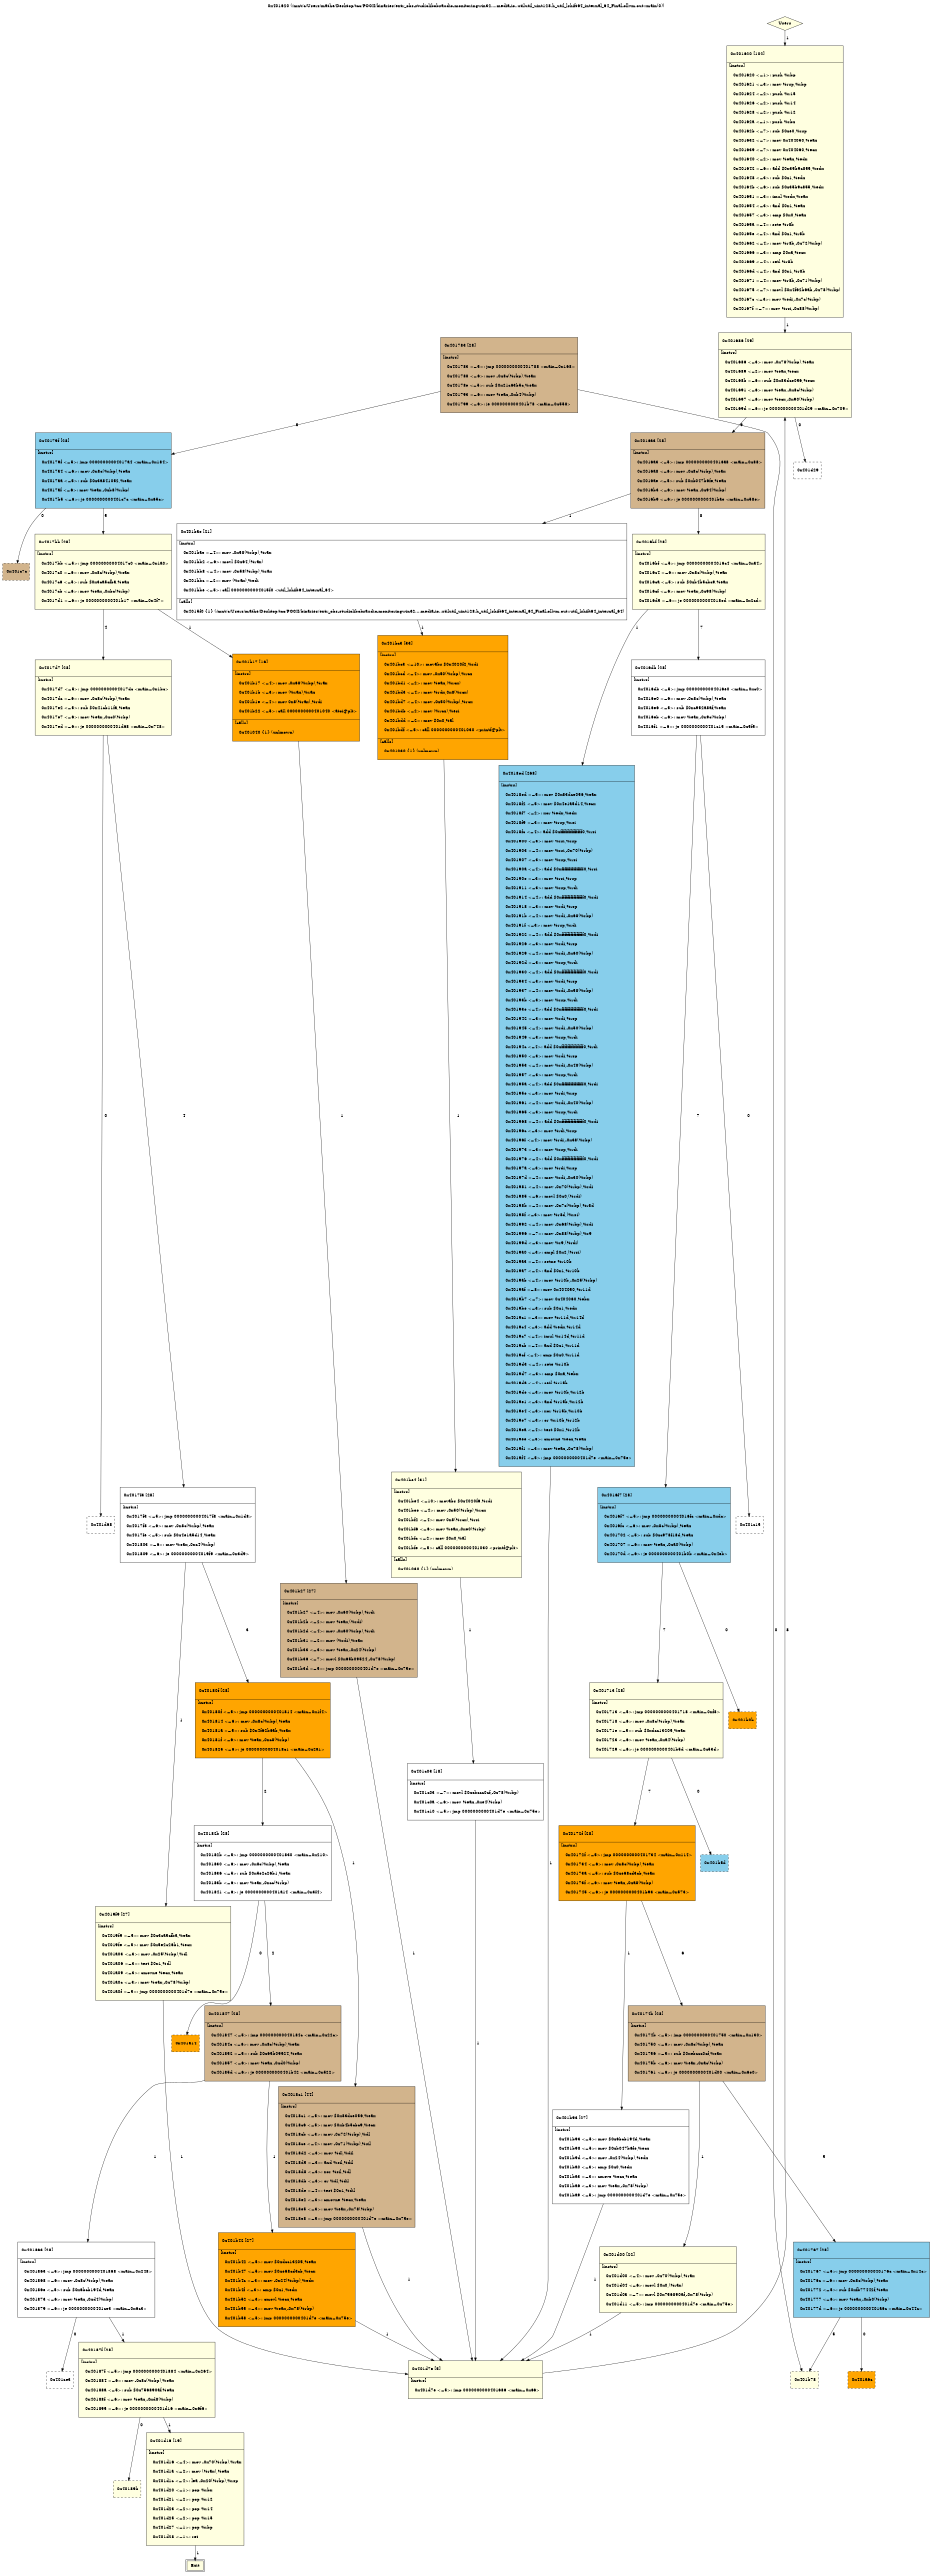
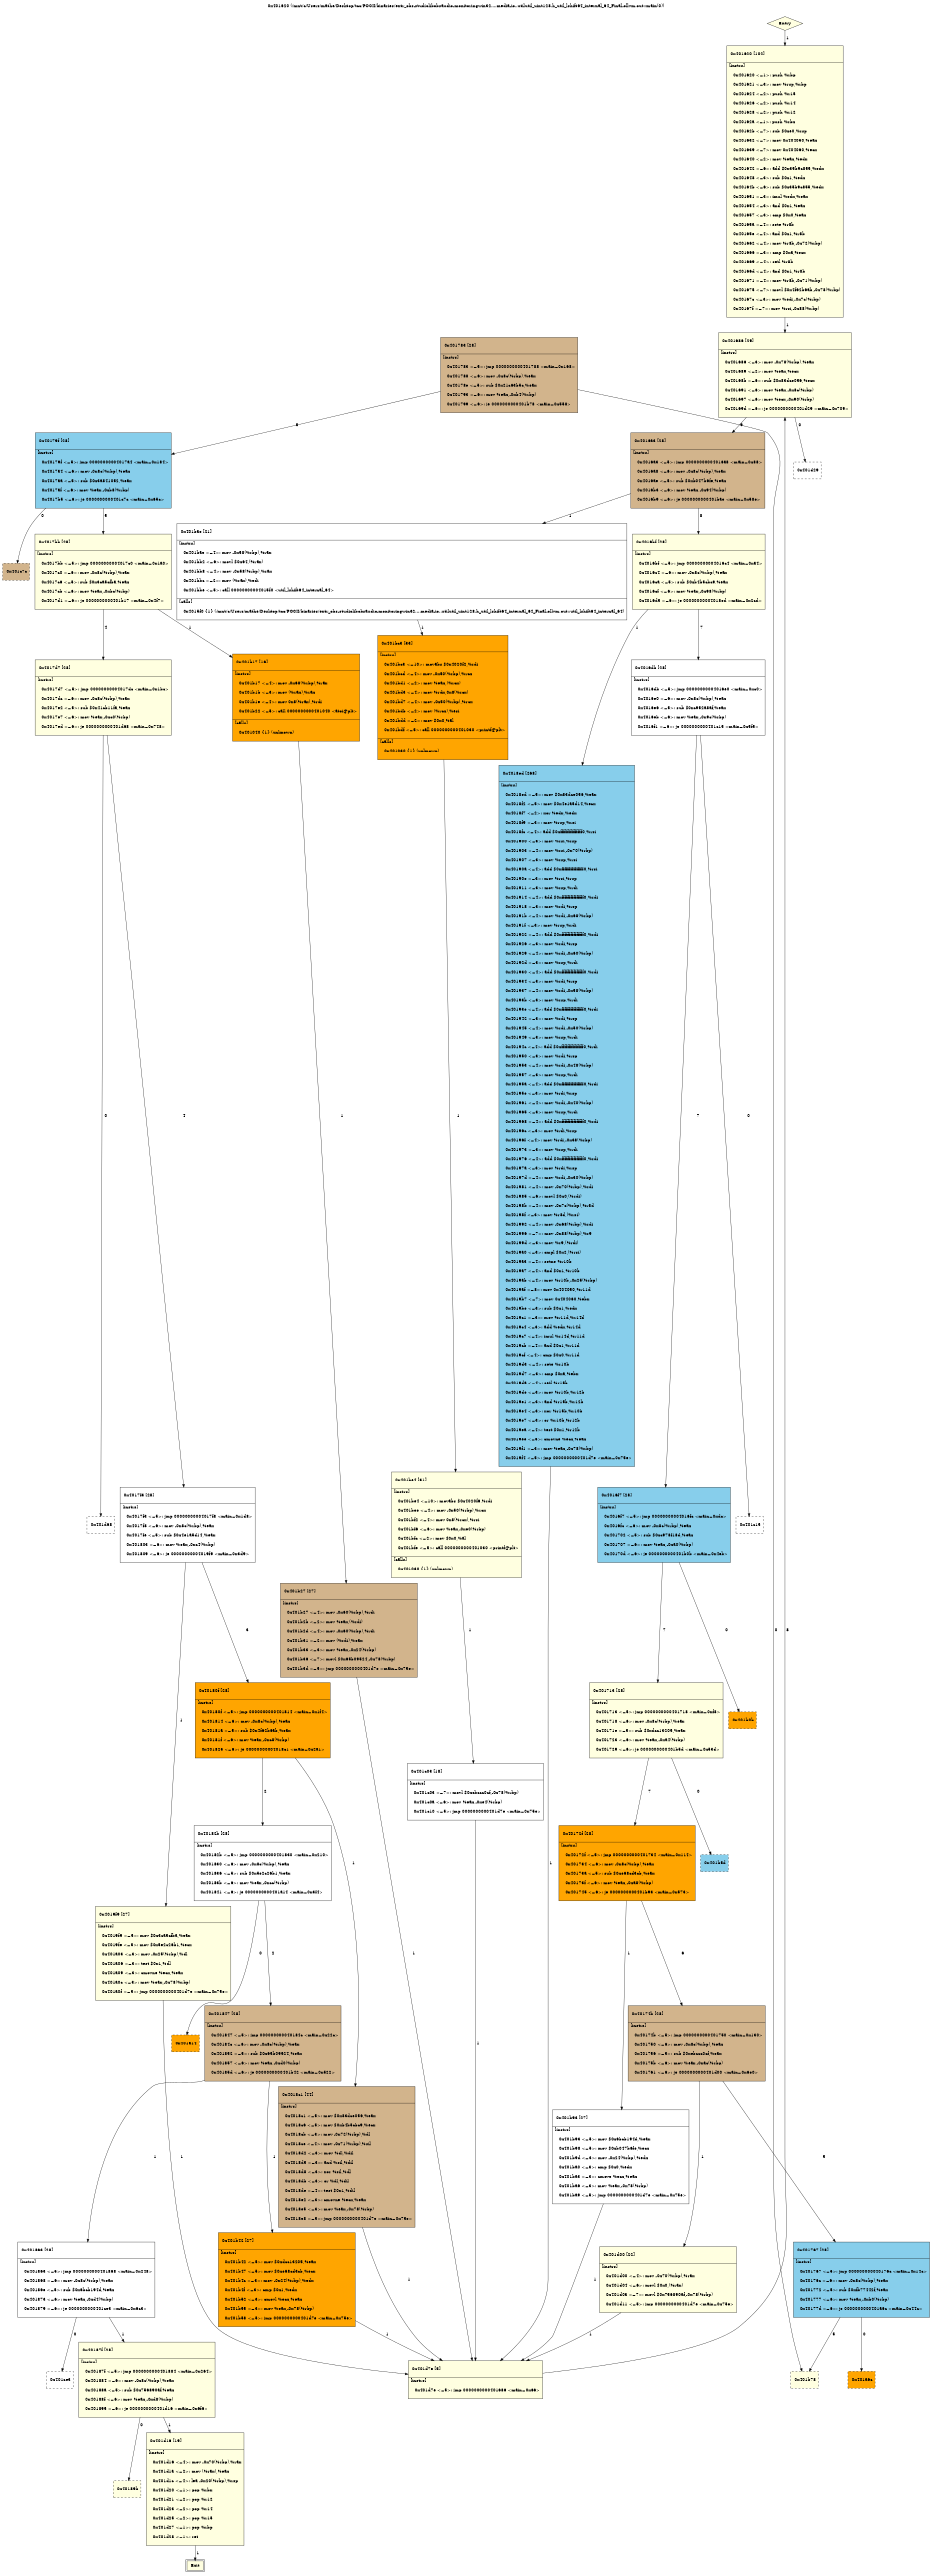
node "Users": label "Users" -> "Entry"
